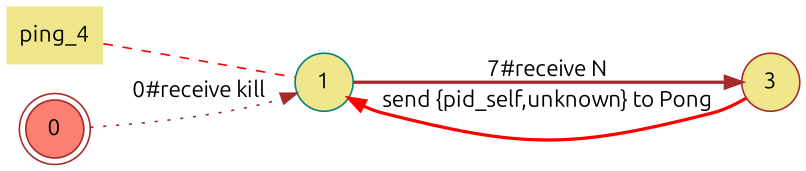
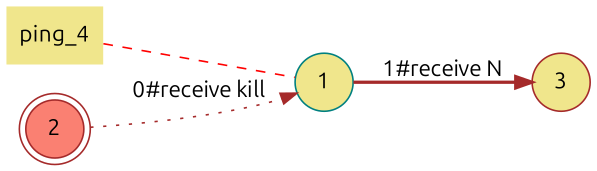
edge "1" -> "3": label "7#receive N" -> "1#receive N"
node "0": label "0" -> "2"
edge "3" -> "1": removed, label "send {pid_self,unknown} to Pong"
